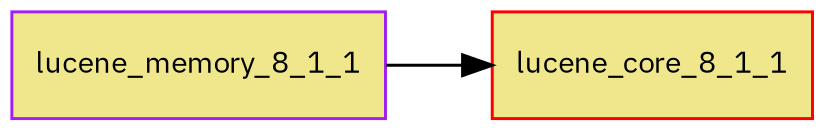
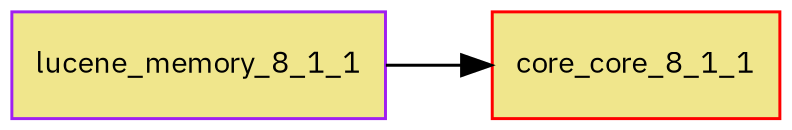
node "lucene_core_8_1_1": label "lucene_core_8_1_1" -> "core_core_8_1_1"
